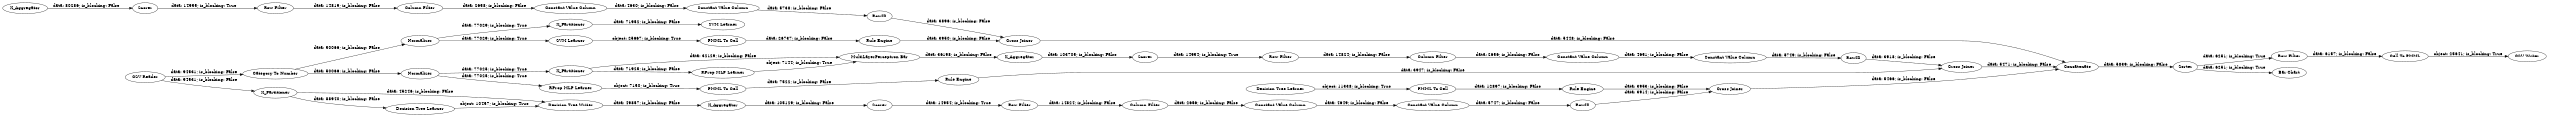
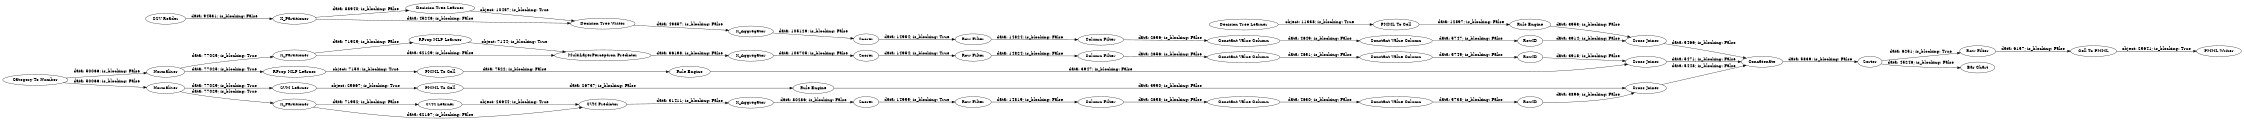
node "CSV Writer": label "CSV Writer" -> "PMML Writer"
node "MultiLayerPerceptron Bar": label "MultiLayerPerceptron Bar" -> "MultiLayerPerceptron Predictor"
edge "Sorter" -> "Bar Chart": label "data: 6251; is_blocking: True" -> "data: 45246; is_blocking: False"
edge "CSV Reader" -> "Category To Number": removed, label "data: 94531; is_blocking: False"
node "SVM Predictor": added
